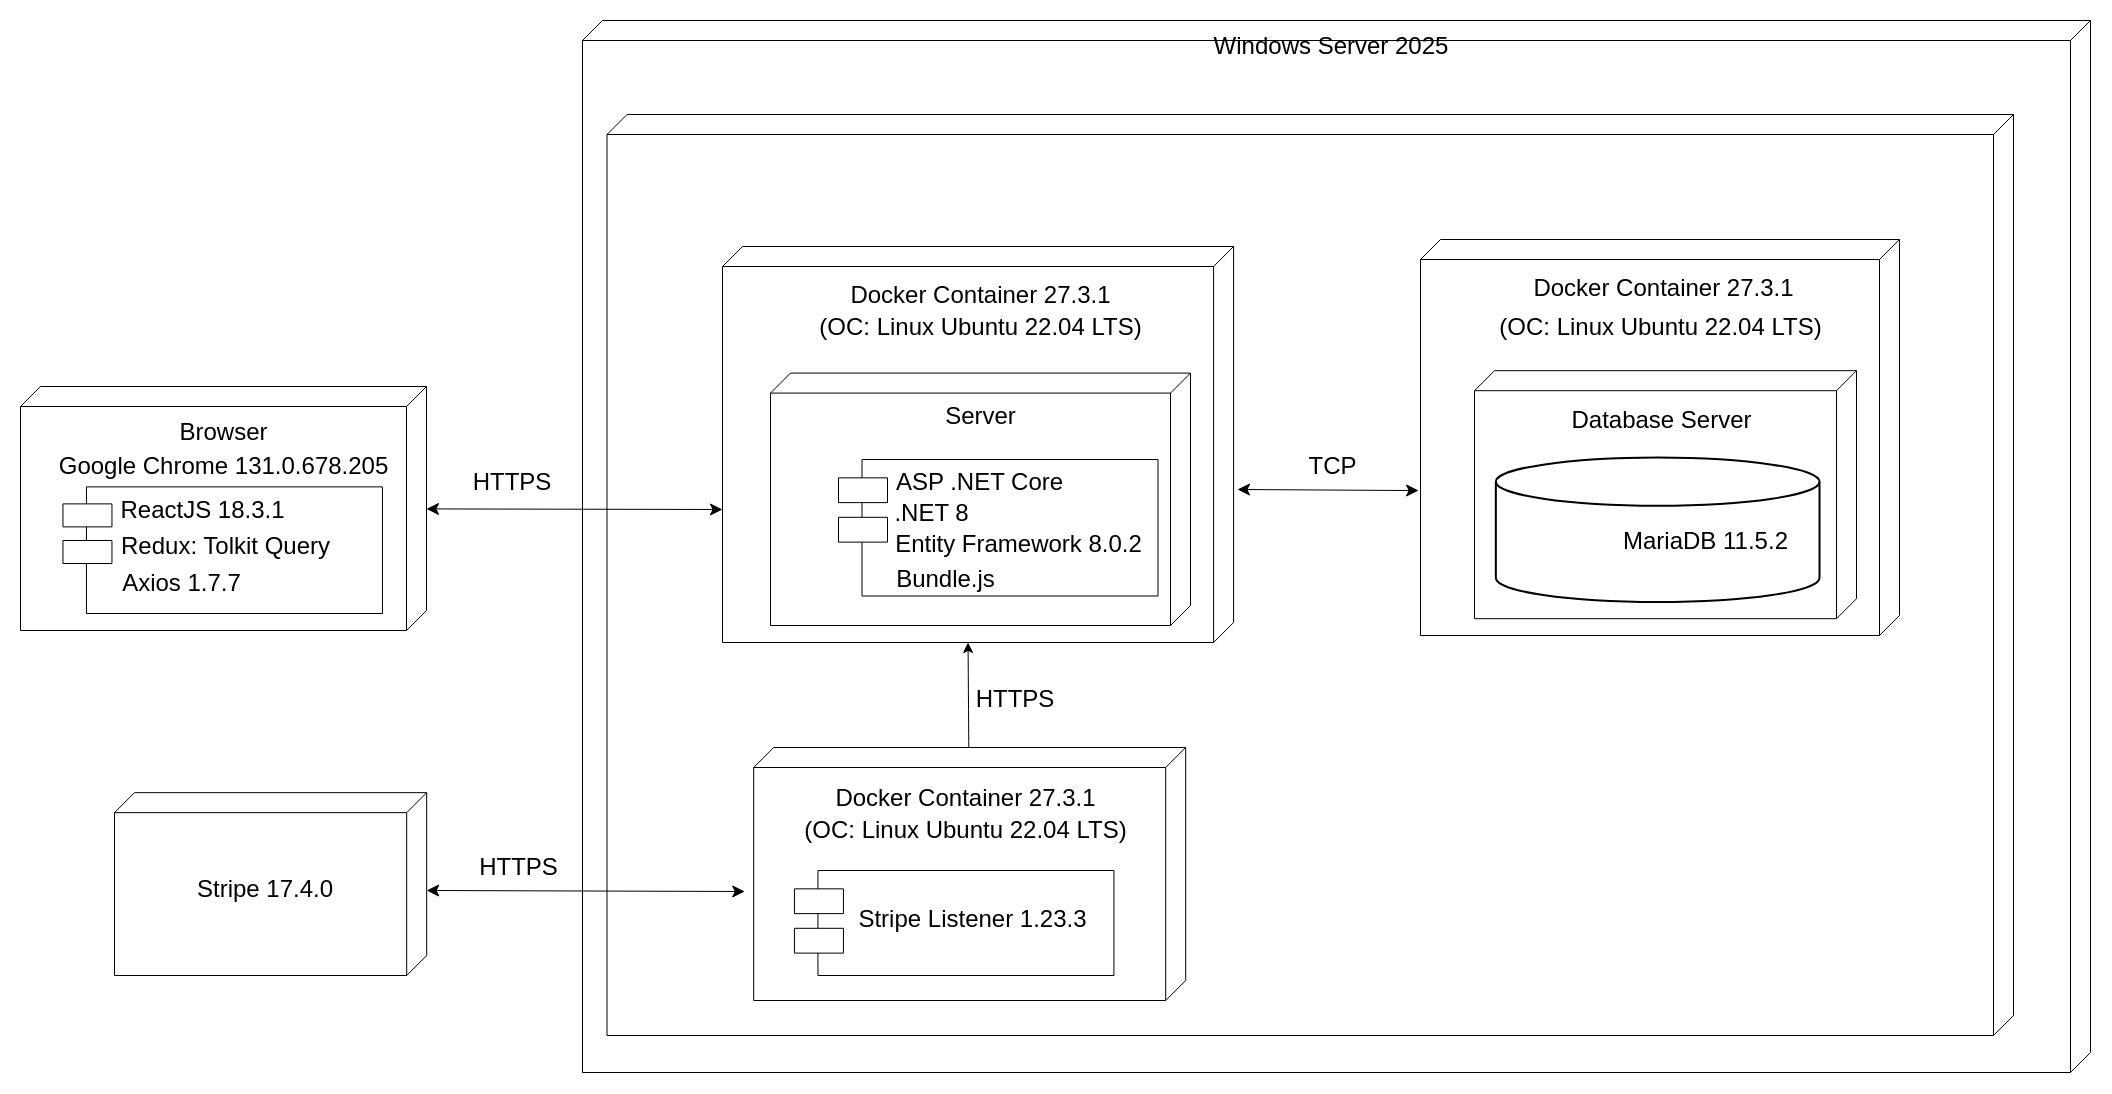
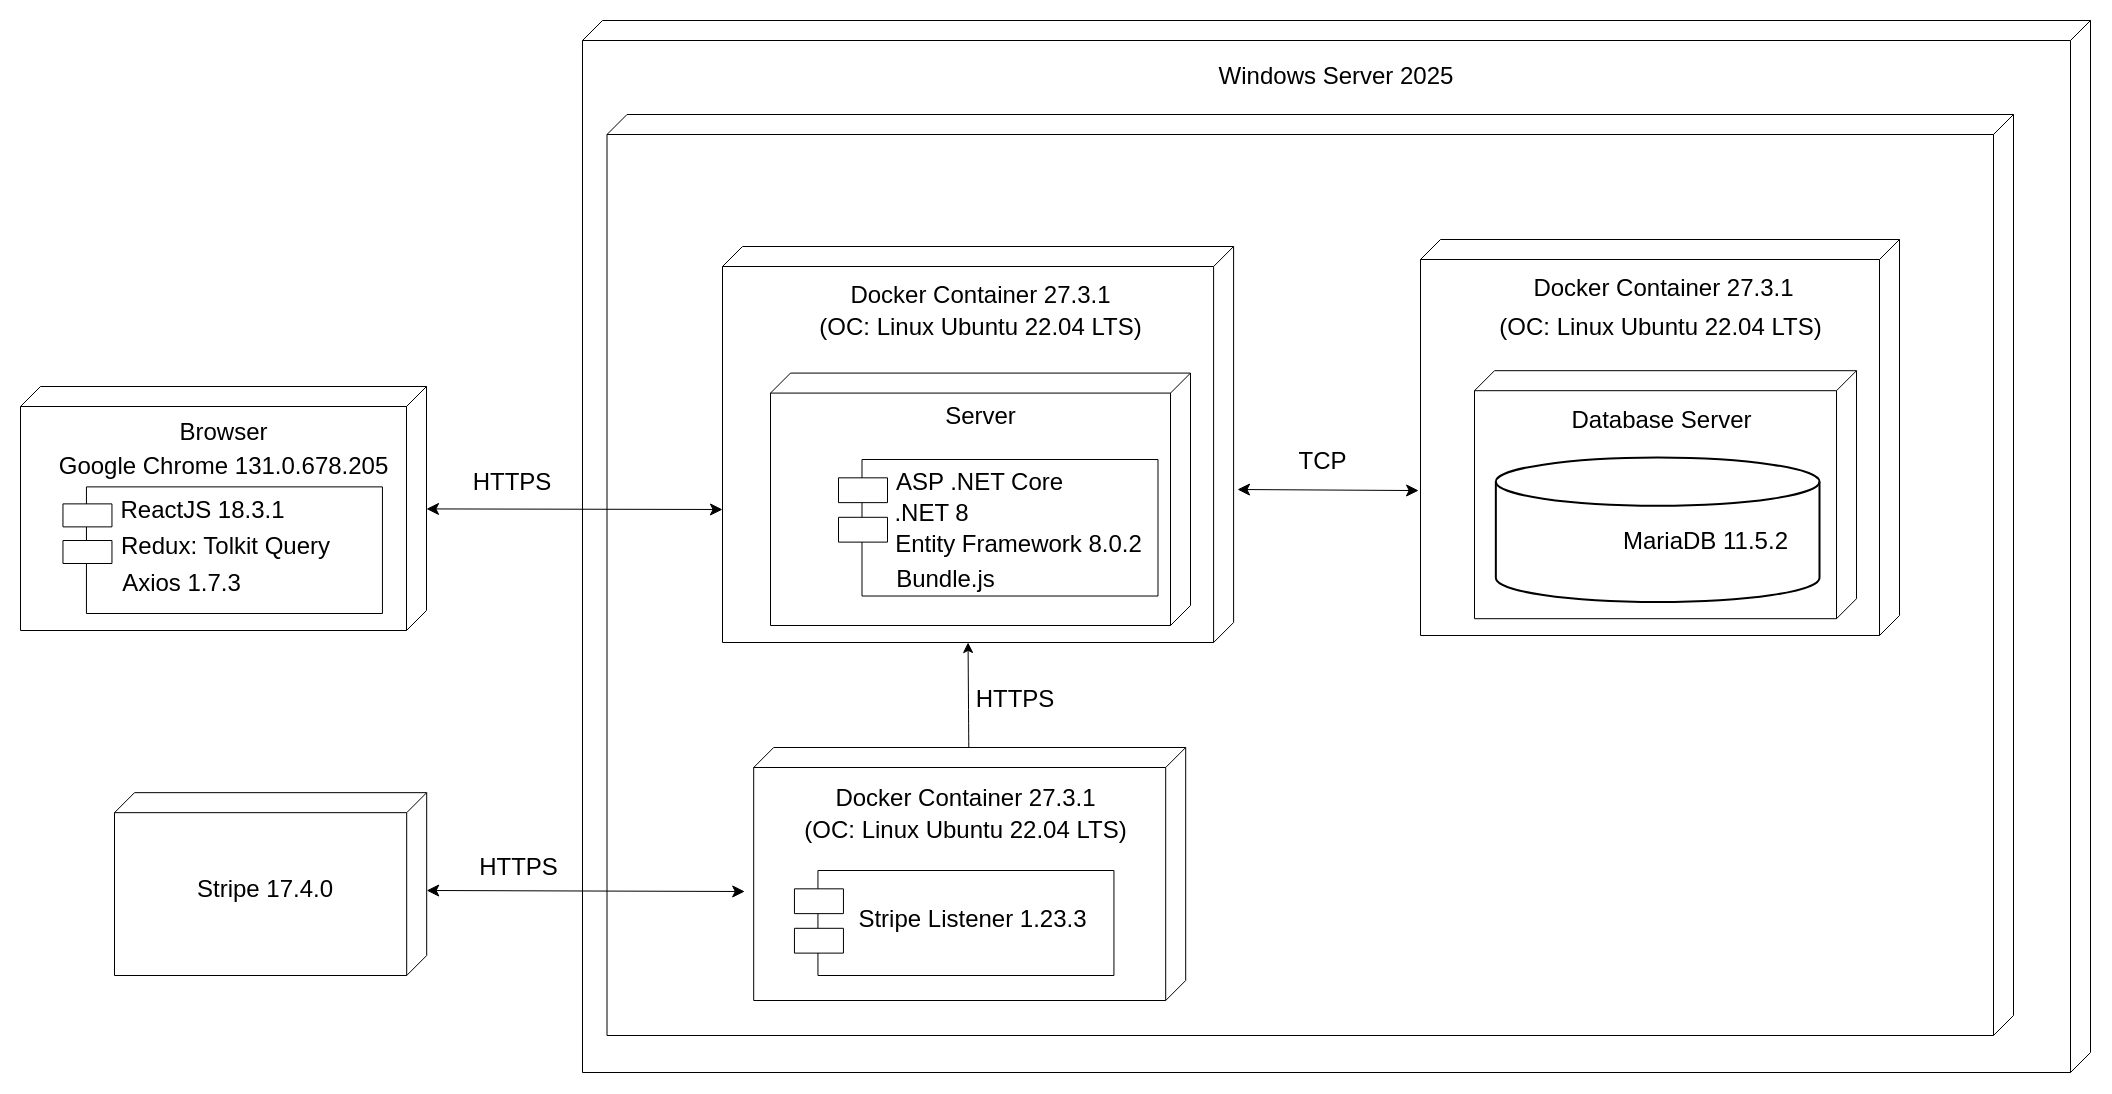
node "Windows Server 2025": moved (1332, 47) -> (1337, 77)
node "TCP": moved (1333, 467) -> (1323, 462)
node "Axios 1.7.7": label "Axios 1.7.7" -> "Axios 1.7.3"
